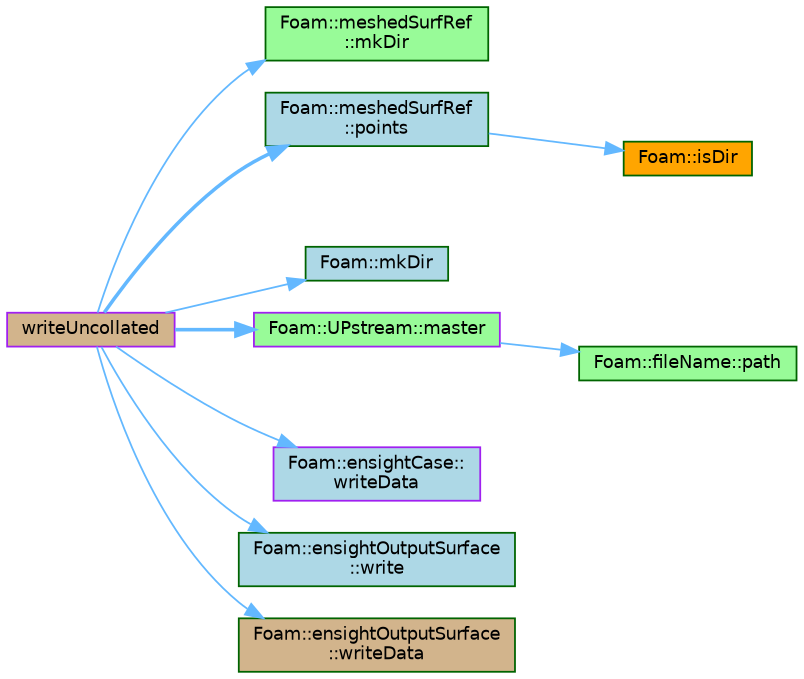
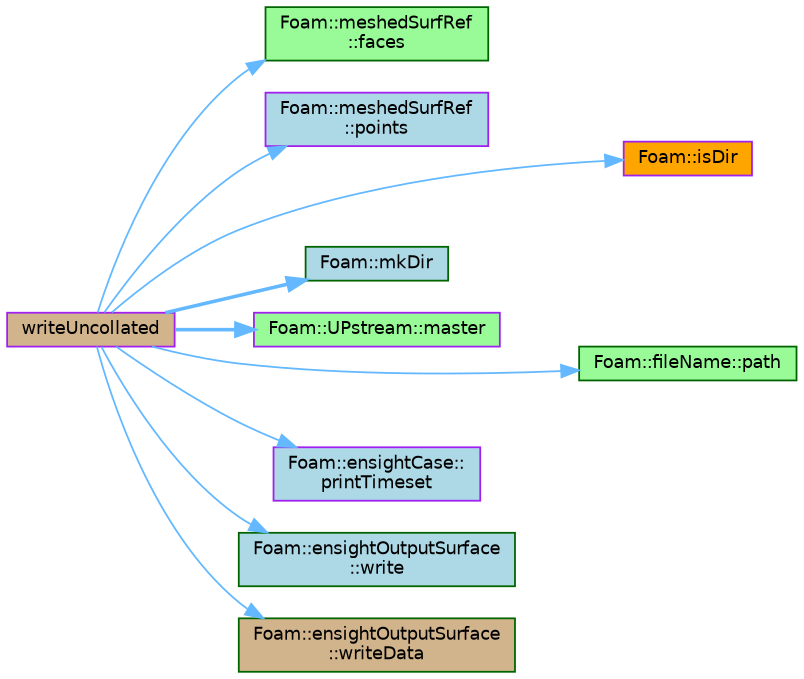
node "Foam::meshedSurfRef ::mkDir": label "Foam::meshedSurfRef ::mkDir" -> "Foam::meshedSurfRef ::faces"
node "Foam::meshedSurfRef ::points": color darkgreen -> purple
edge "Foam::meshedSurfRef ::points" -> "Foam::isDir": now "writeUncollated" -> "Foam::isDir"
node "Foam::isDir": color darkgreen -> purple
edge "writeUncollated" -> "Foam::meshedSurfRef ::points": style bold -> solid
edge "writeUncollated" -> "Foam::mkDir": style solid -> bold
edge "Foam::UPstream::master" -> "Foam::fileName::path": now "writeUncollated" -> "Foam::fileName::path"
node "Foam::ensightCase:: writeData": label "Foam::ensightCase:: writeData" -> "Foam::ensightCase:: printTimeset"
